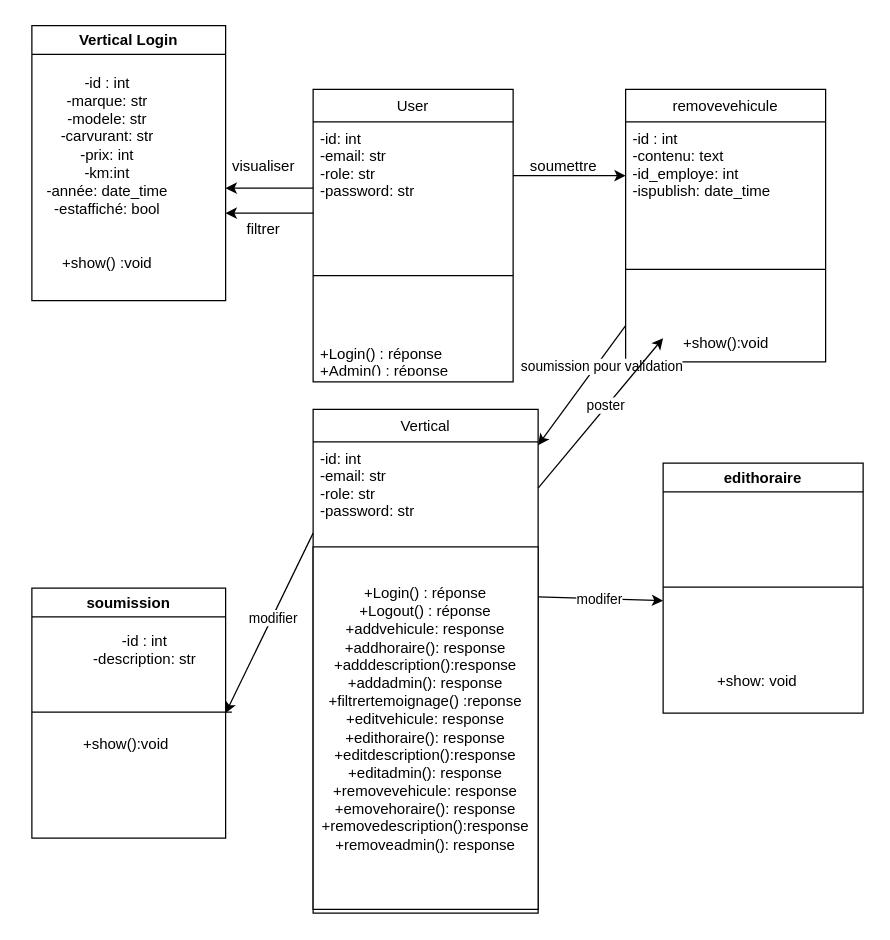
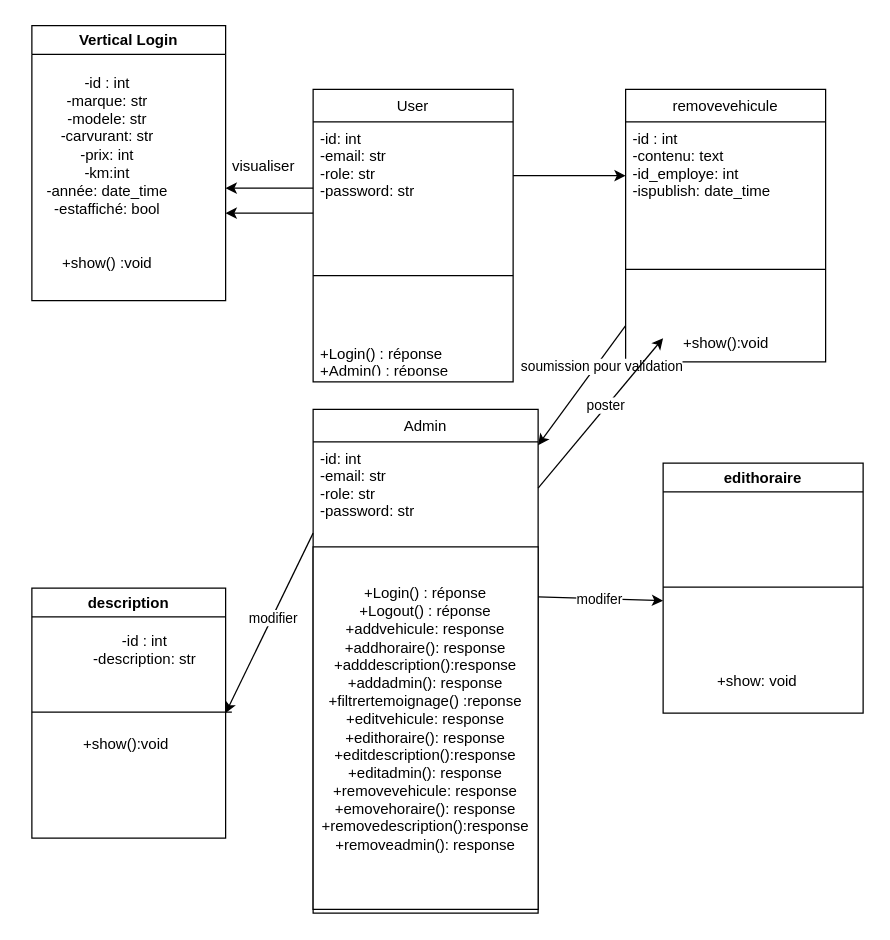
node "soumettre": removed
node "filtrer": removed
node "Vertical": label "Vertical" -> "Admin"
node "soumission": label "soumission" -> "description"
